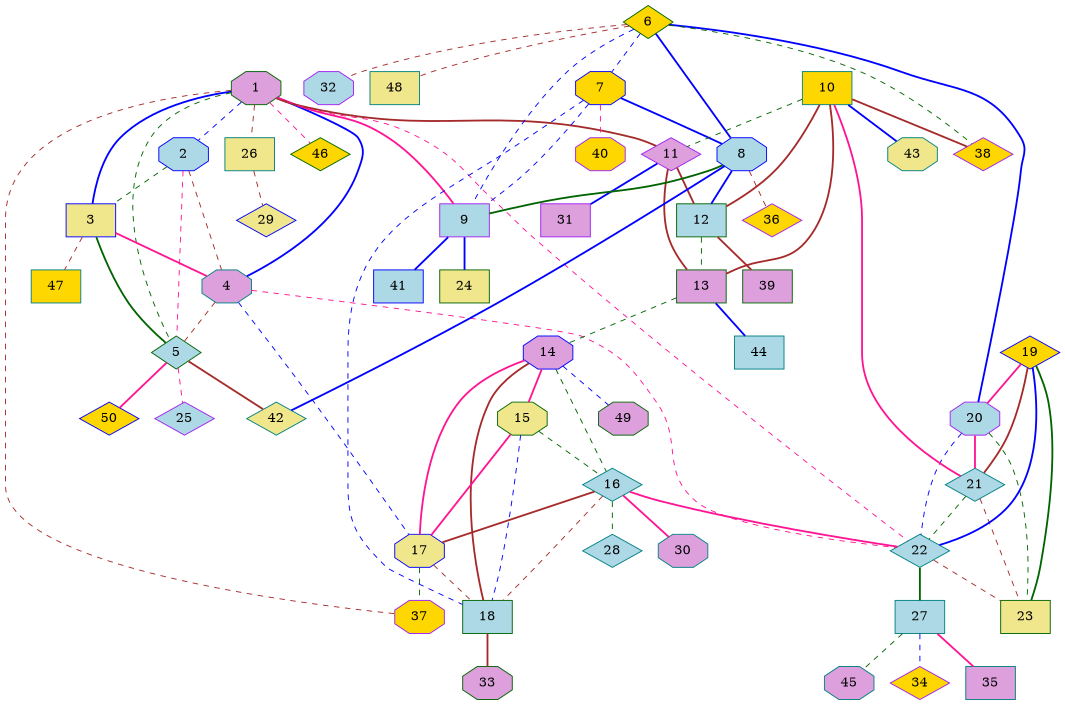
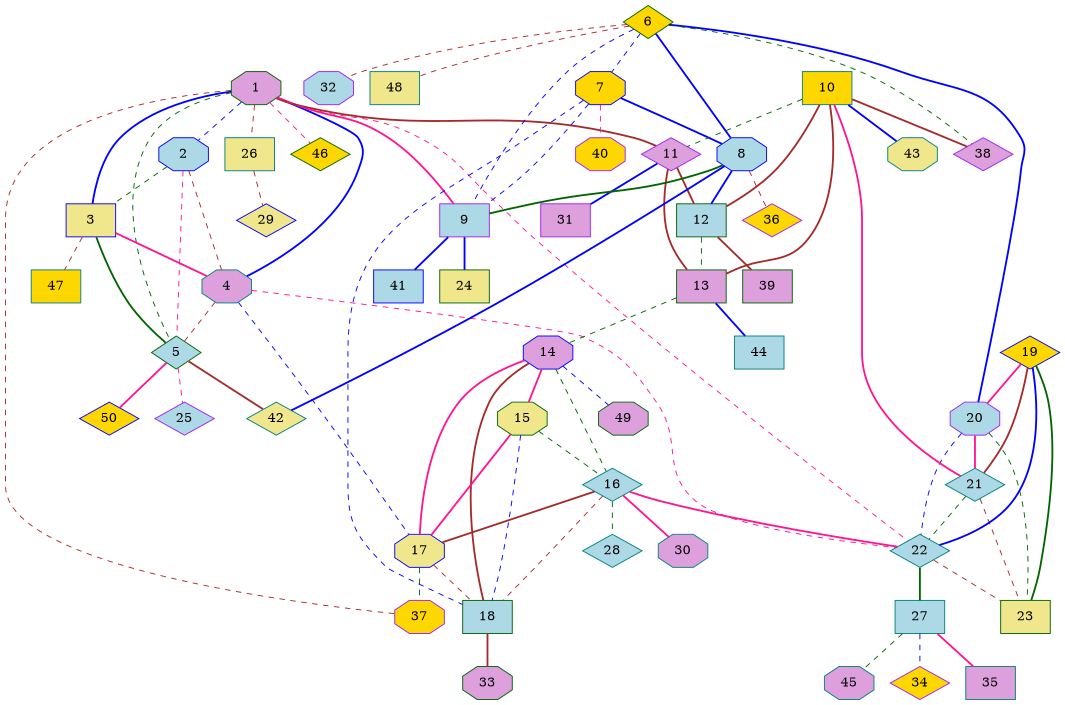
node "38": fillcolor gold -> plum
